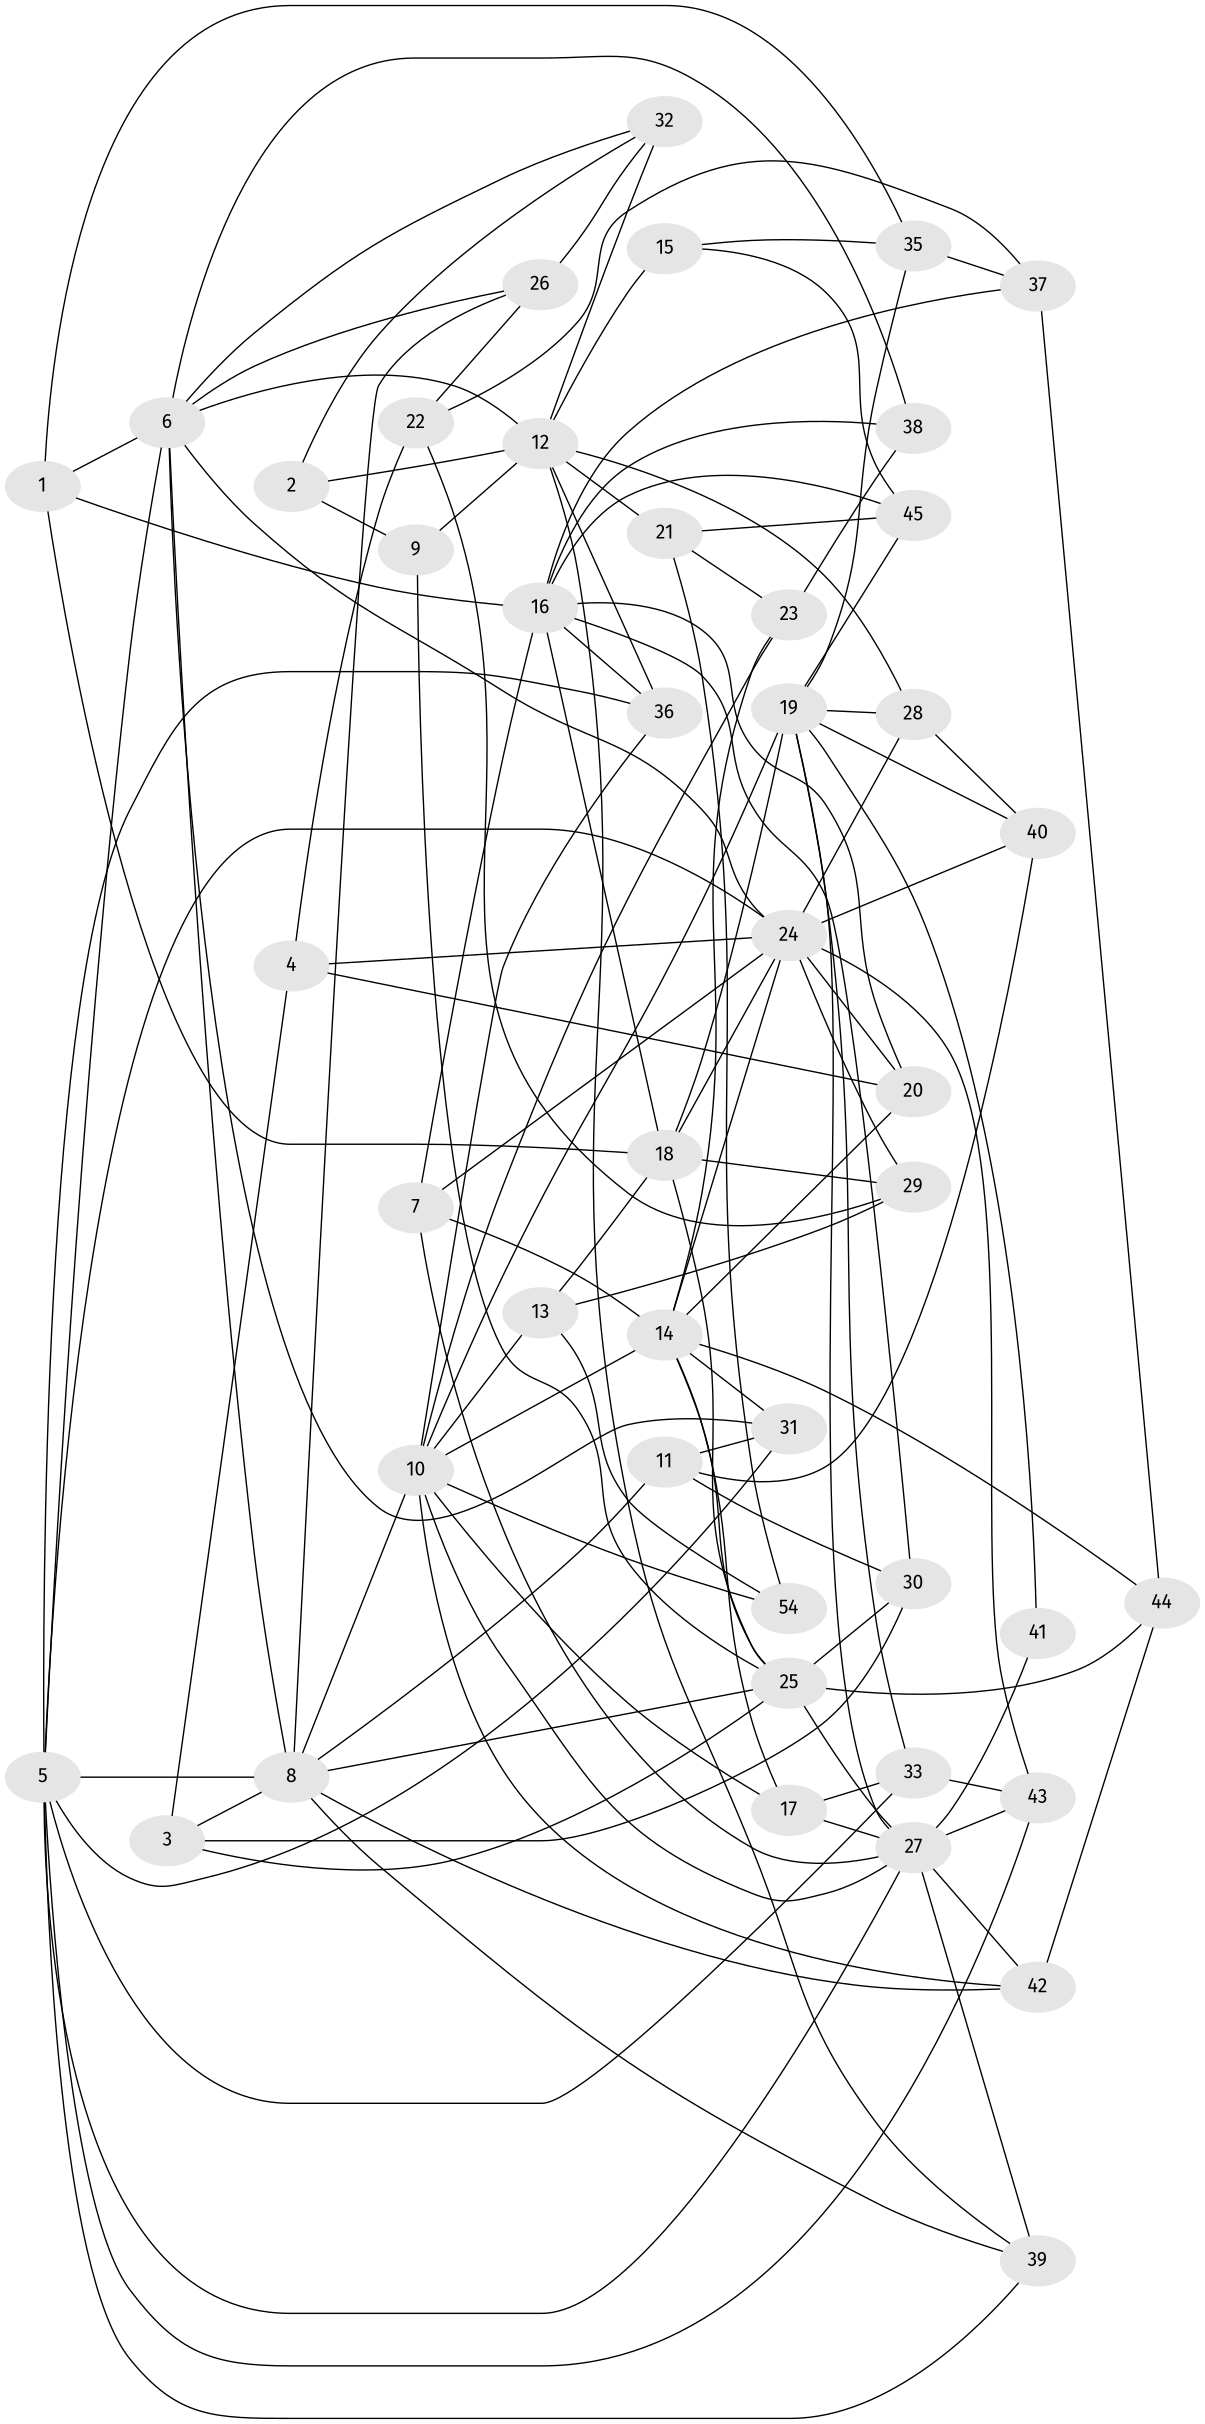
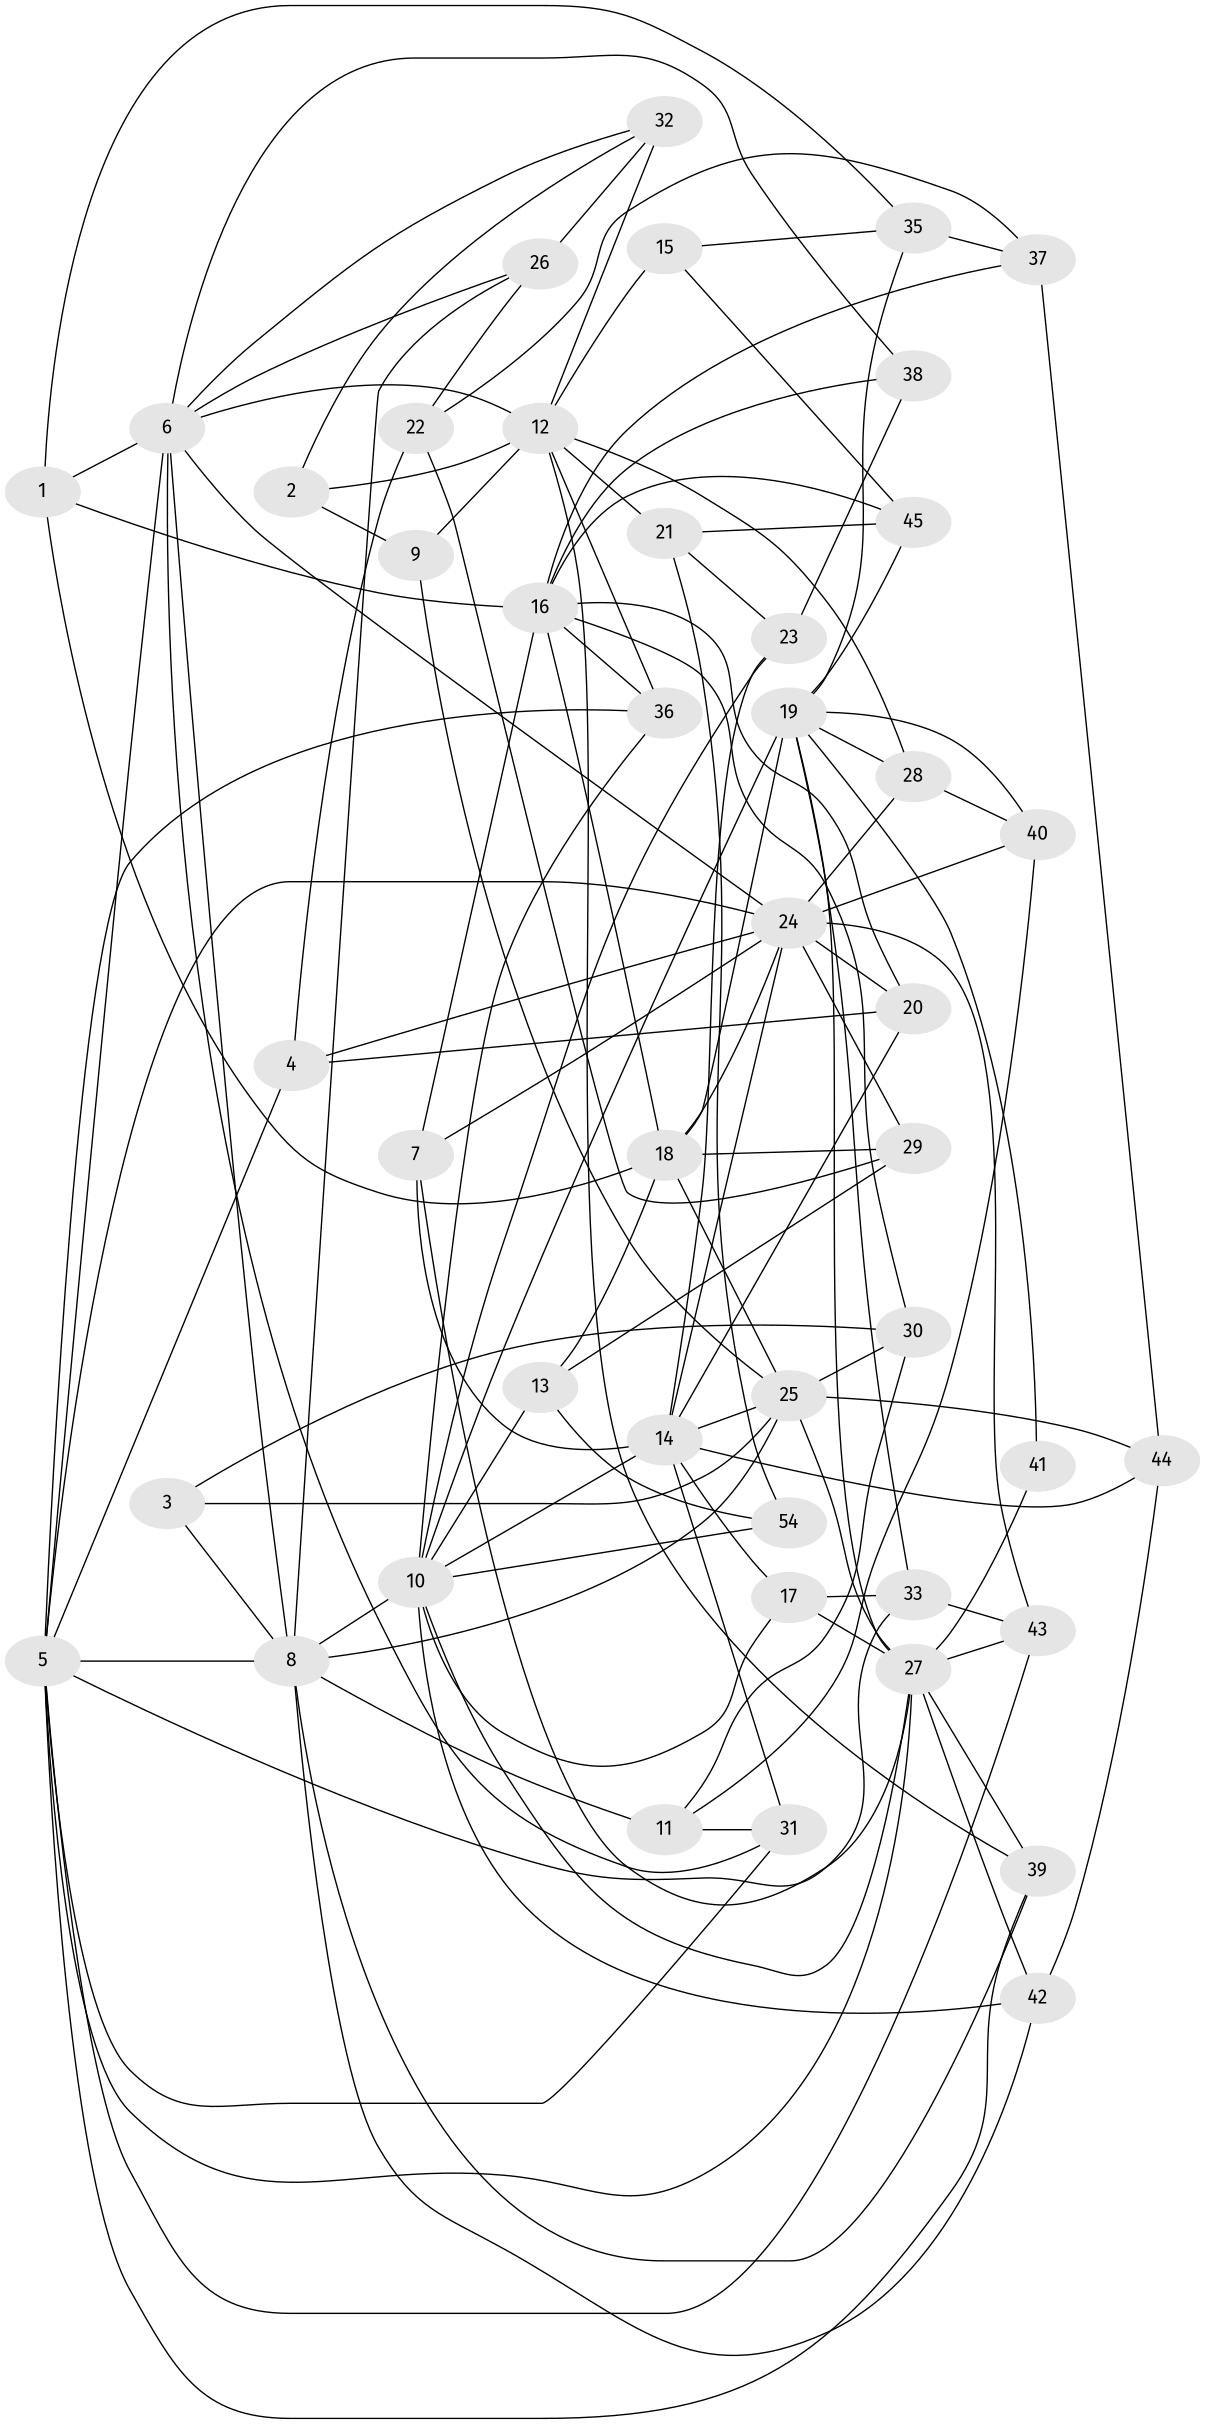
edge "4" -- "3": now "4" -- "5"
